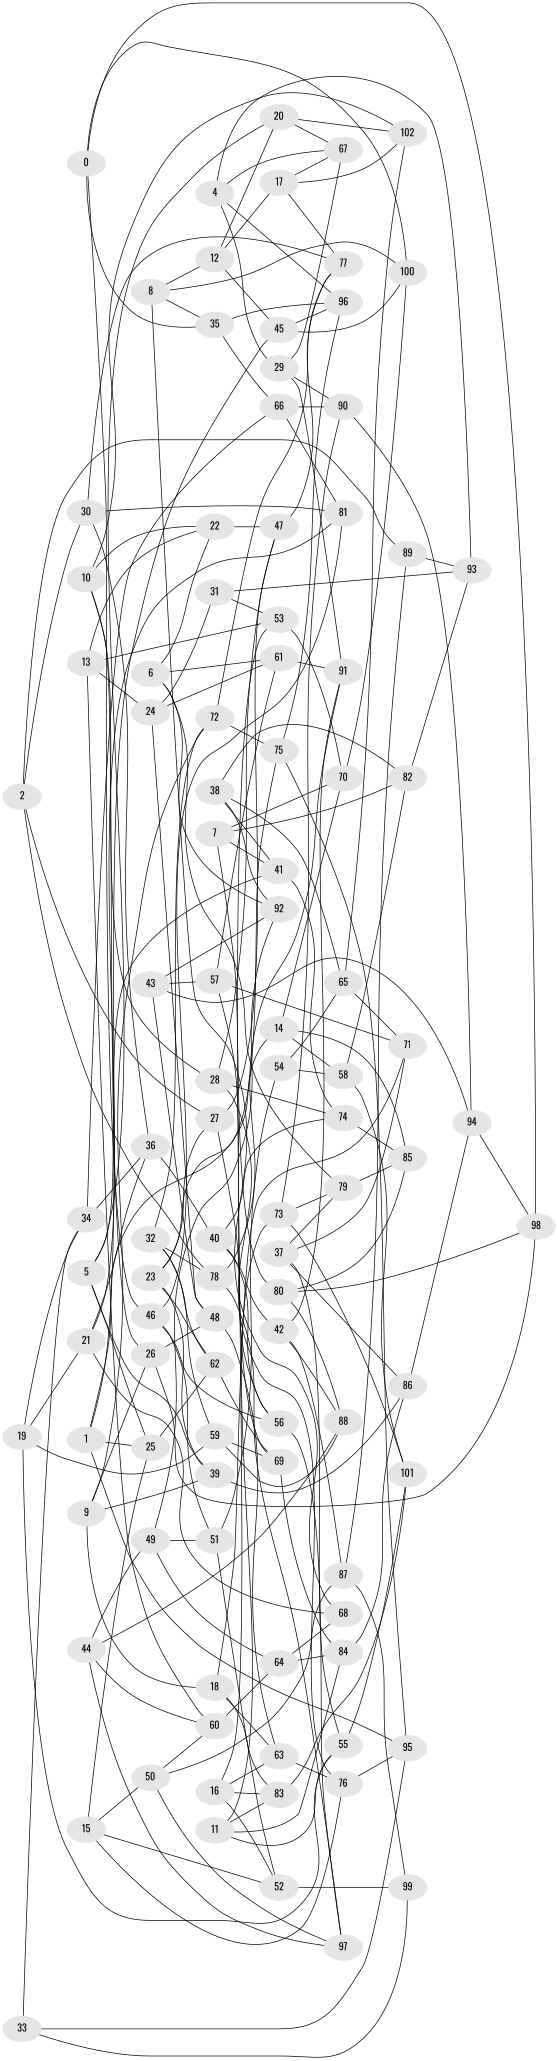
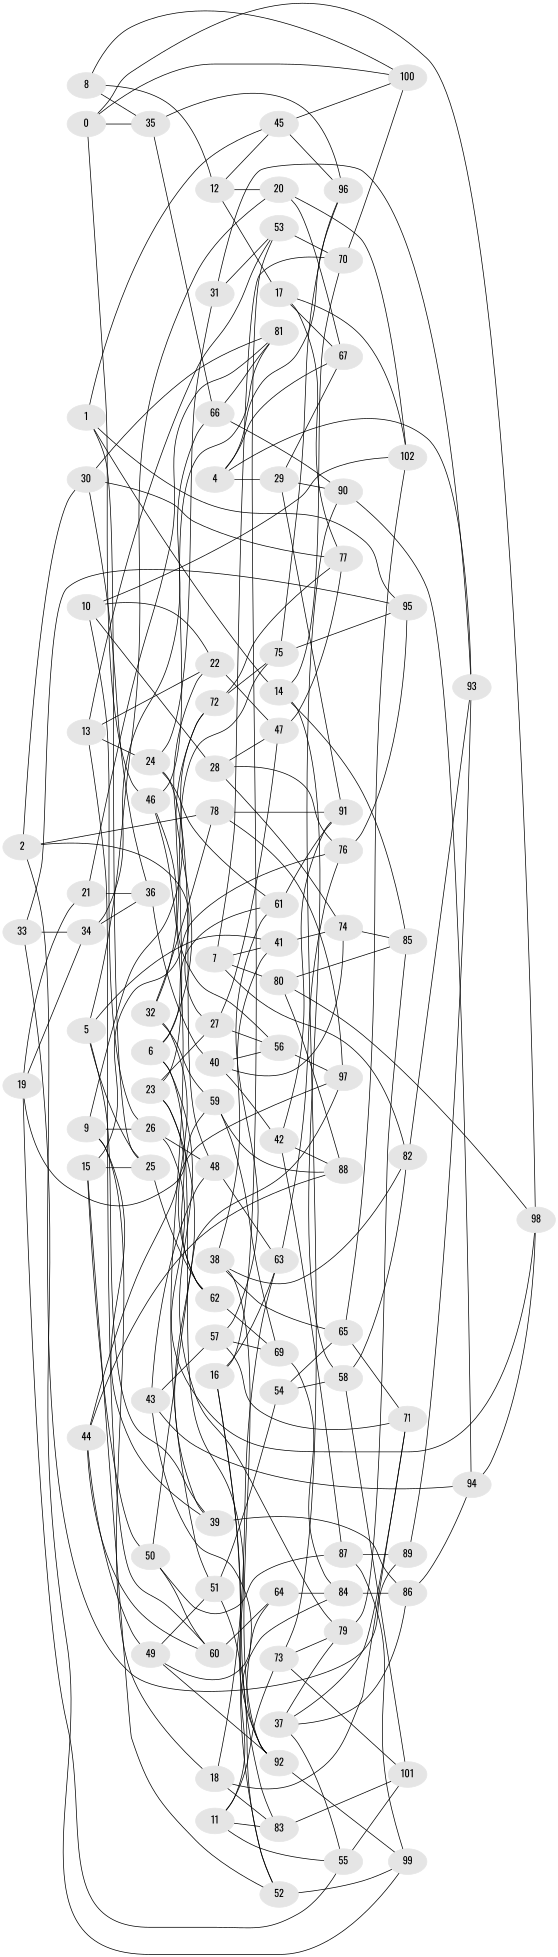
node "68": removed
edge "92" -- "99": added
